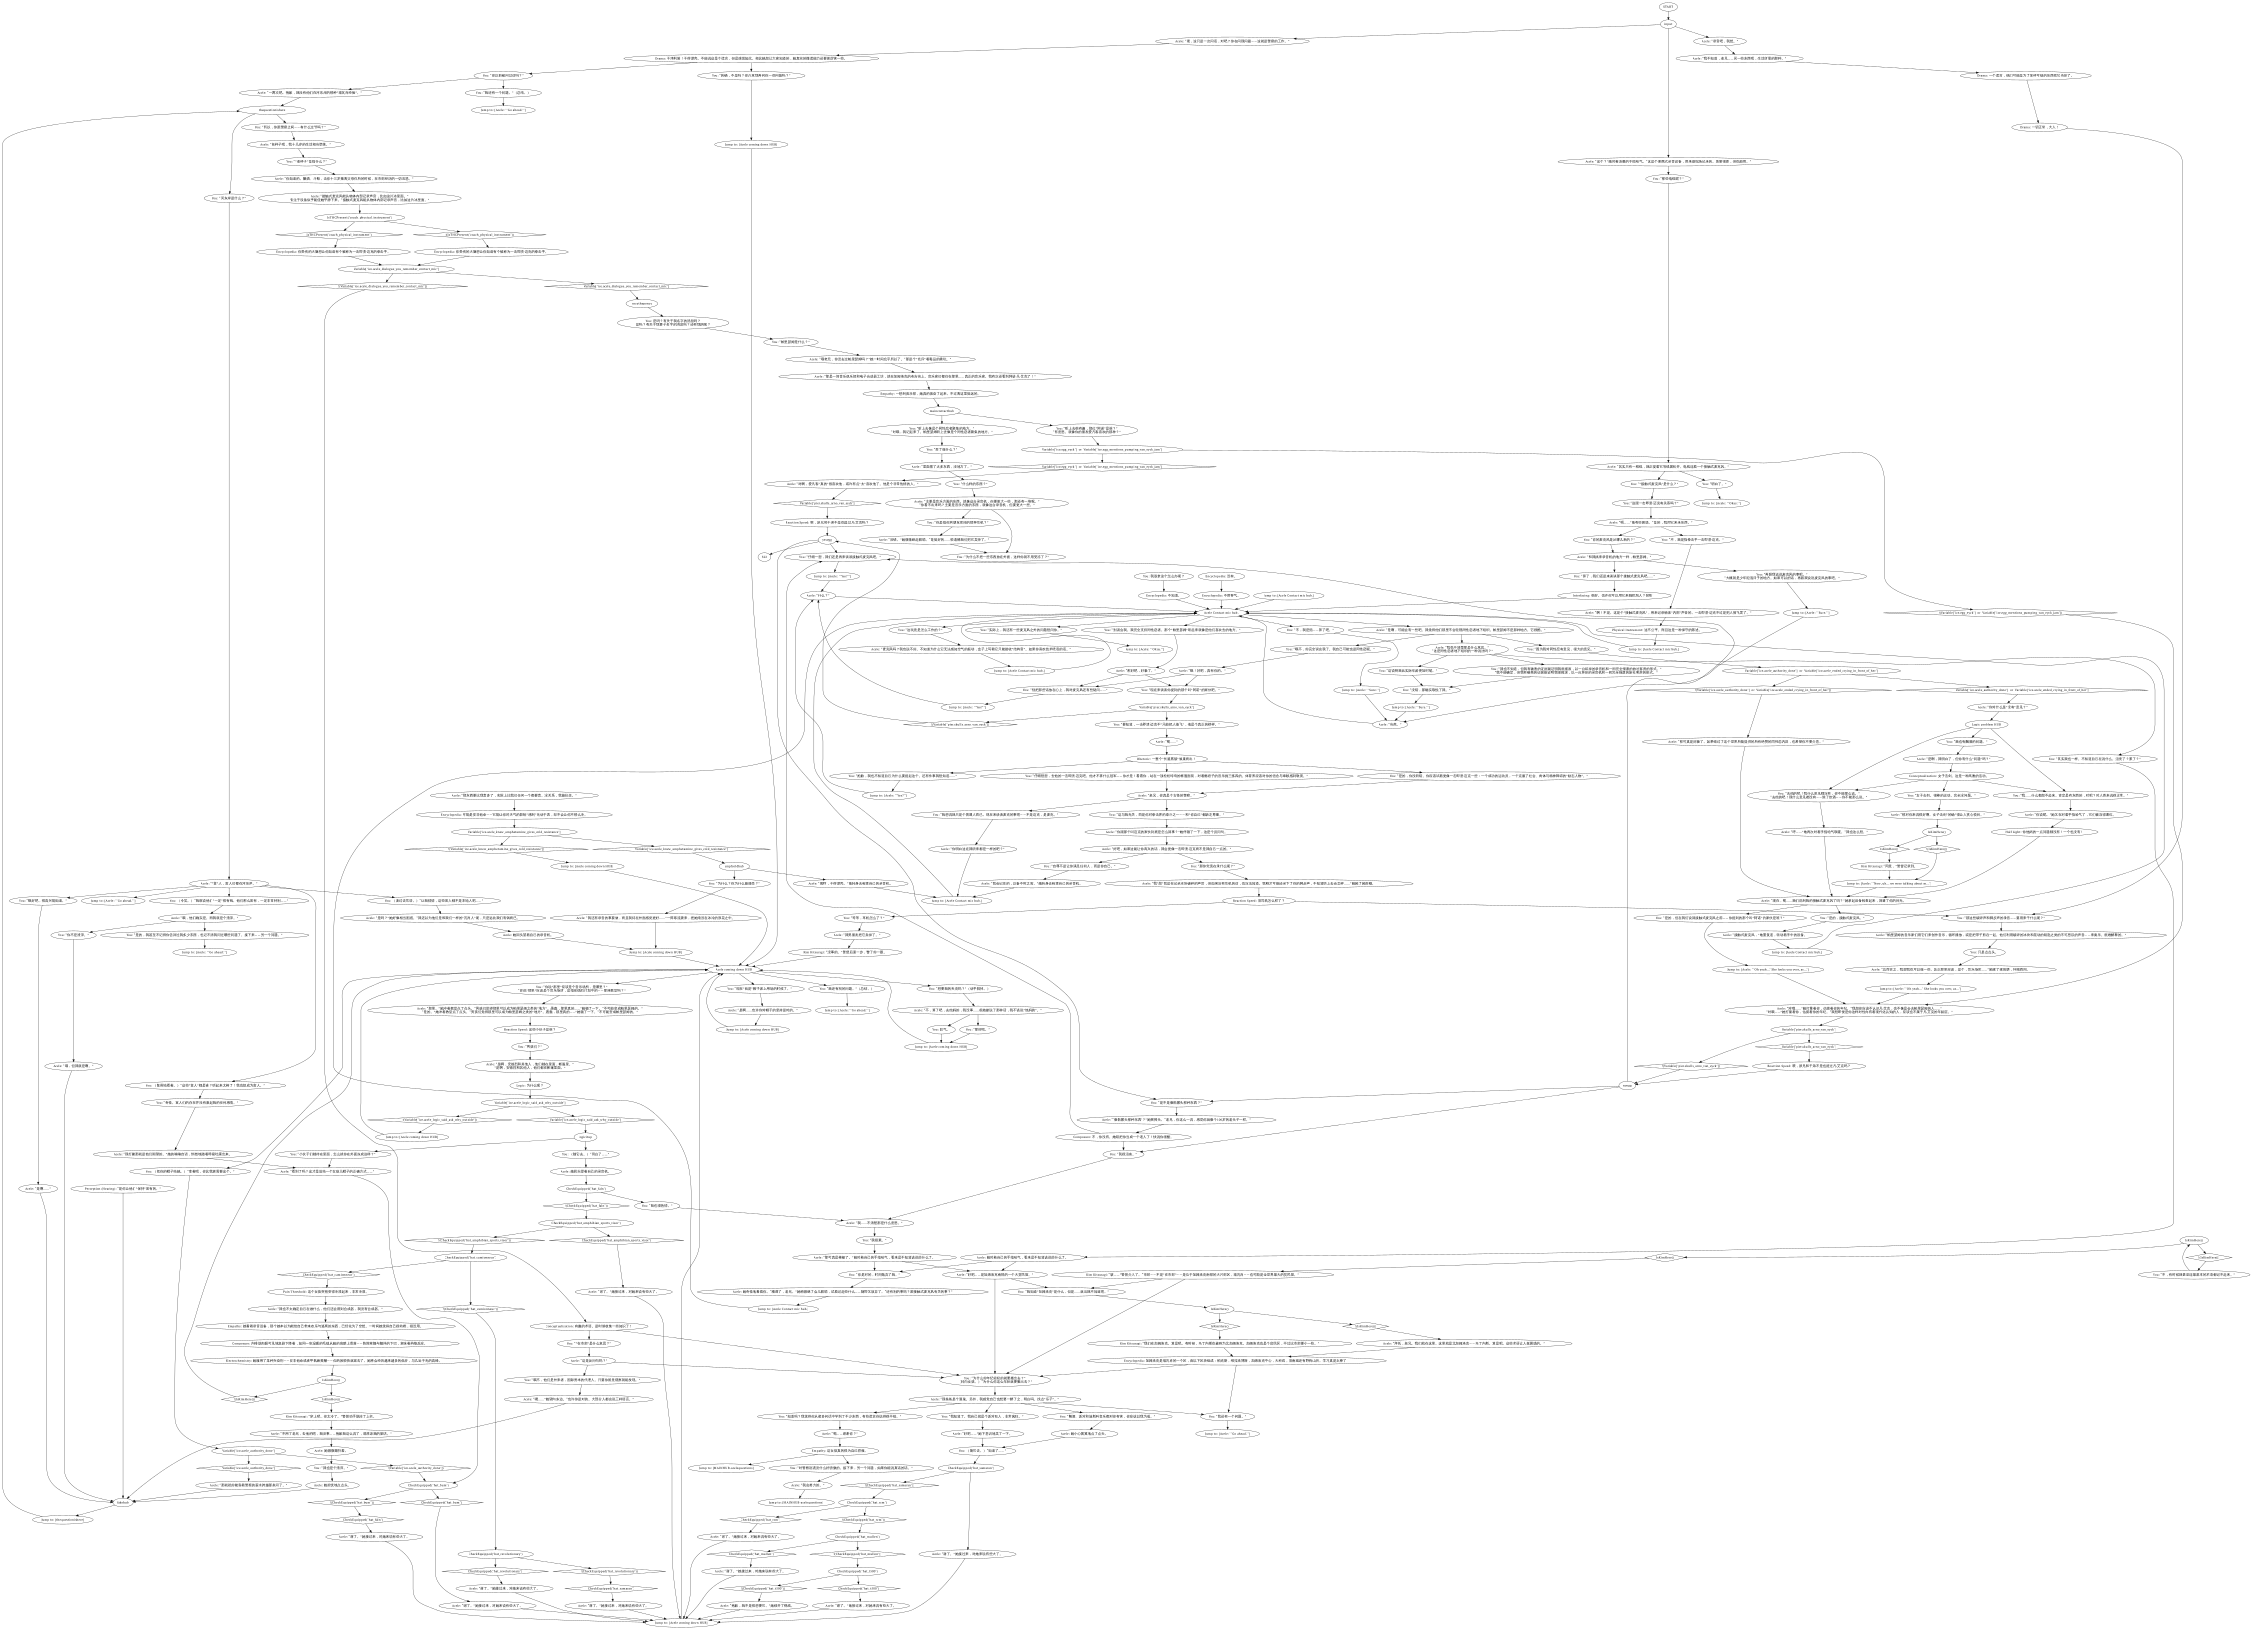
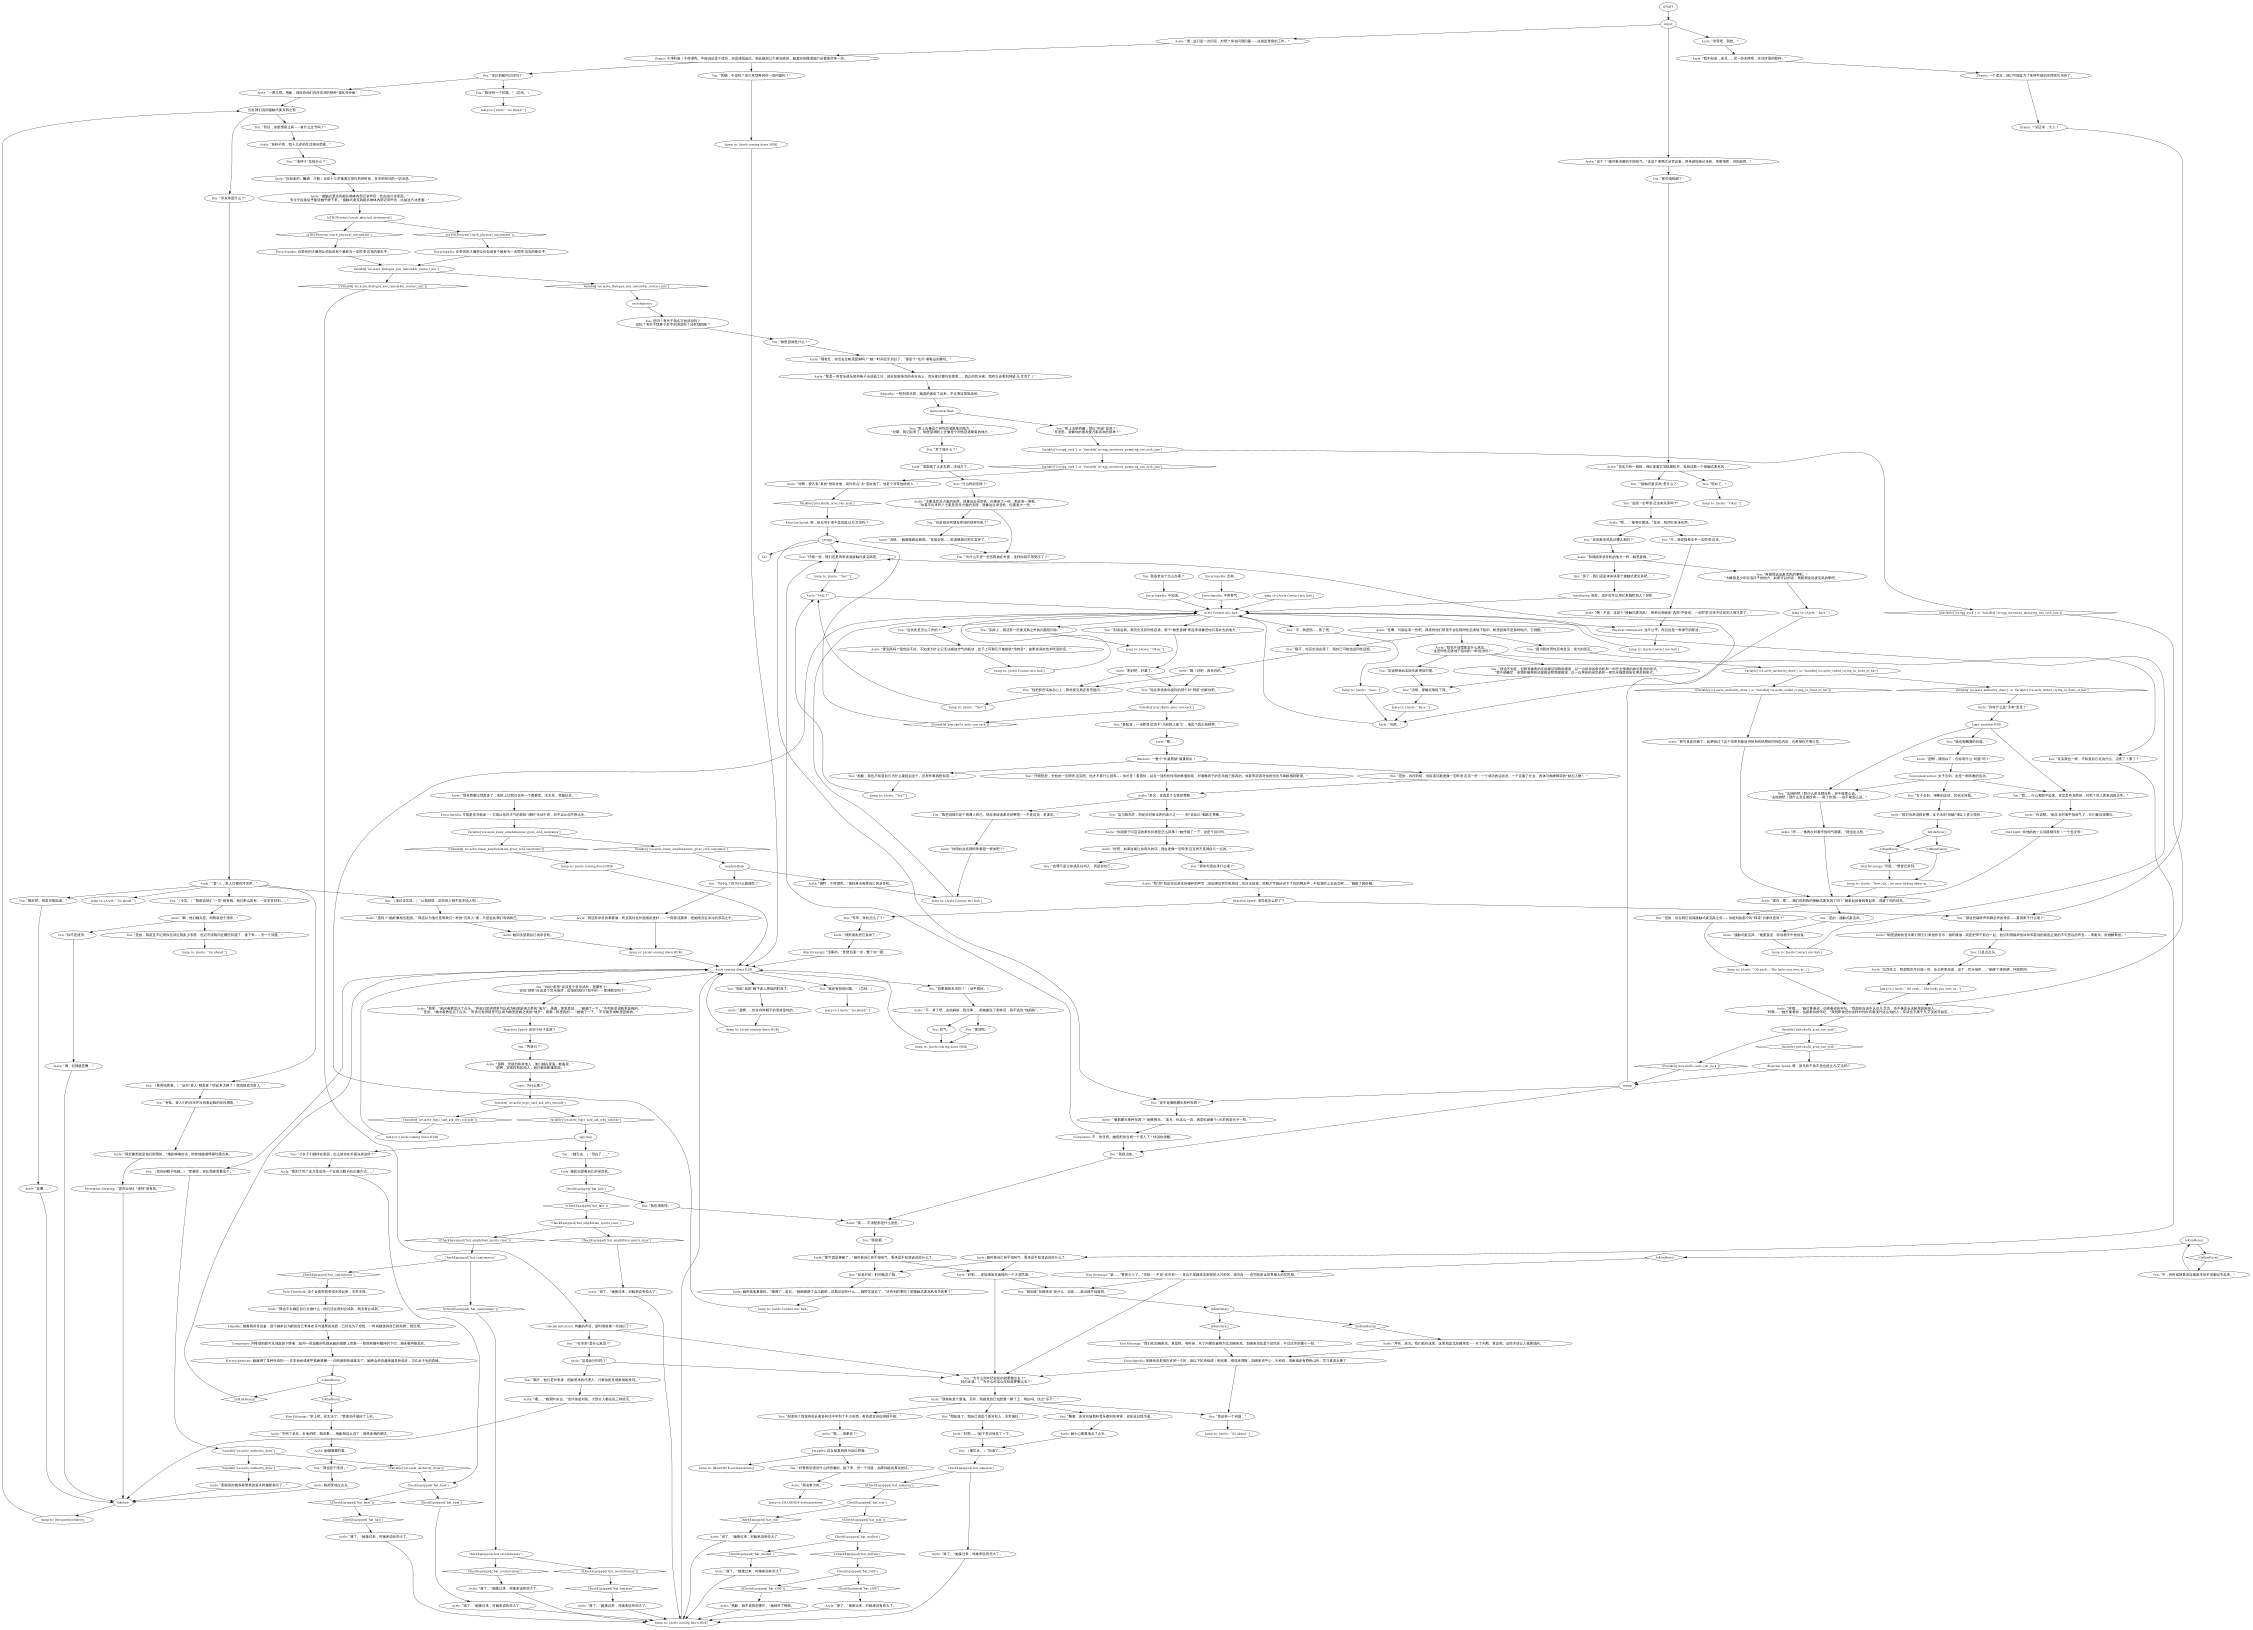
node "thequestionishere": label "thequestionishere" -> "但在我们说回接触式麦克风之前"
edge "Acele Contact mic hub." -> "Acele: “是啊，可能会有一些吧。我觉得他们那里不会轻视同性恋者地下组织。帕里瑟姆不是那种地方。它很酷。”": now "Acele Contact mic hub." -> "Physical Instrument: 这不公平。而且这是一种保守的陈述。"
node "Acele: “我会记住的，以备不时之需。”她转身去检查自己的录音机。": removed
edge "Acele: “我打赌那就是他们期望的。”她的喃喃自语，悄然地随着呼吸吐露出来。" -> "Acele: “看到了吗？这才是送给一个女孩儿帽子的正确方式……”": now "Acele: “我打赌那就是他们期望的。”她的喃喃自语，悄然地随着呼吸吐露出来。" -> "Perception (Hearing): “是你让他们*保持*富有的。”"
